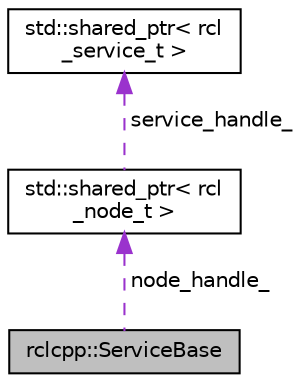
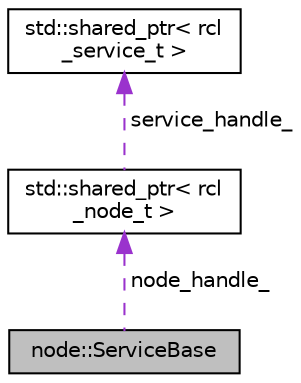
node "rclcpp::ServiceBase": label "rclcpp::ServiceBase" -> "node::ServiceBase"
